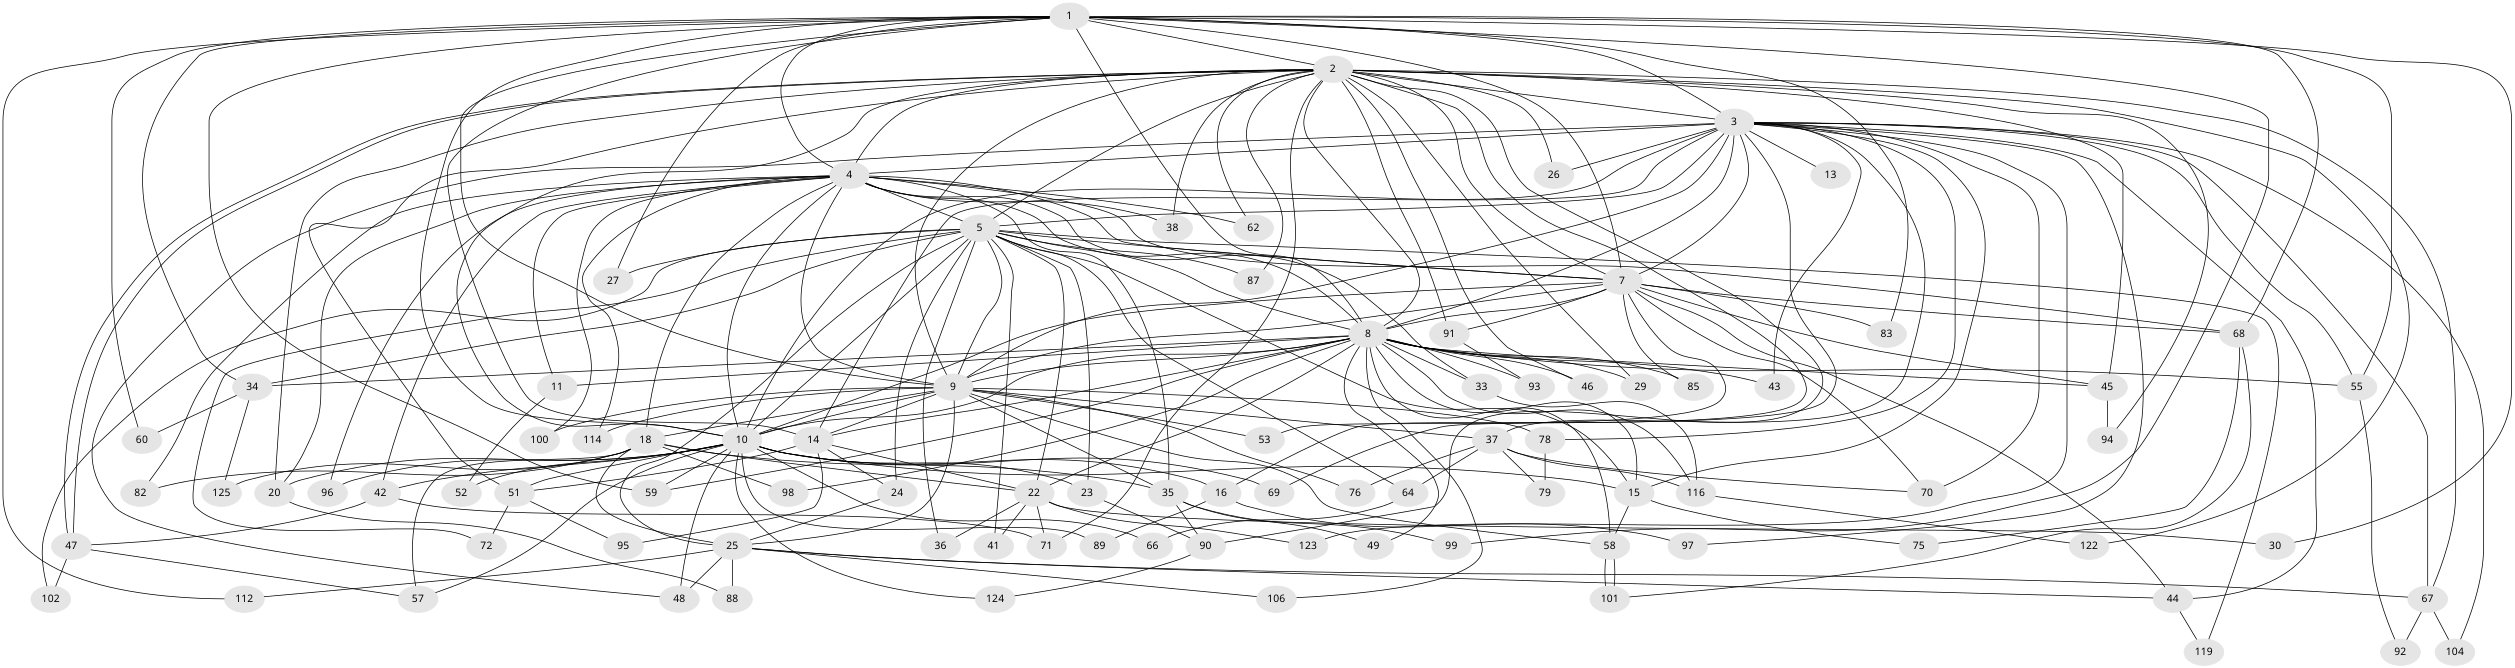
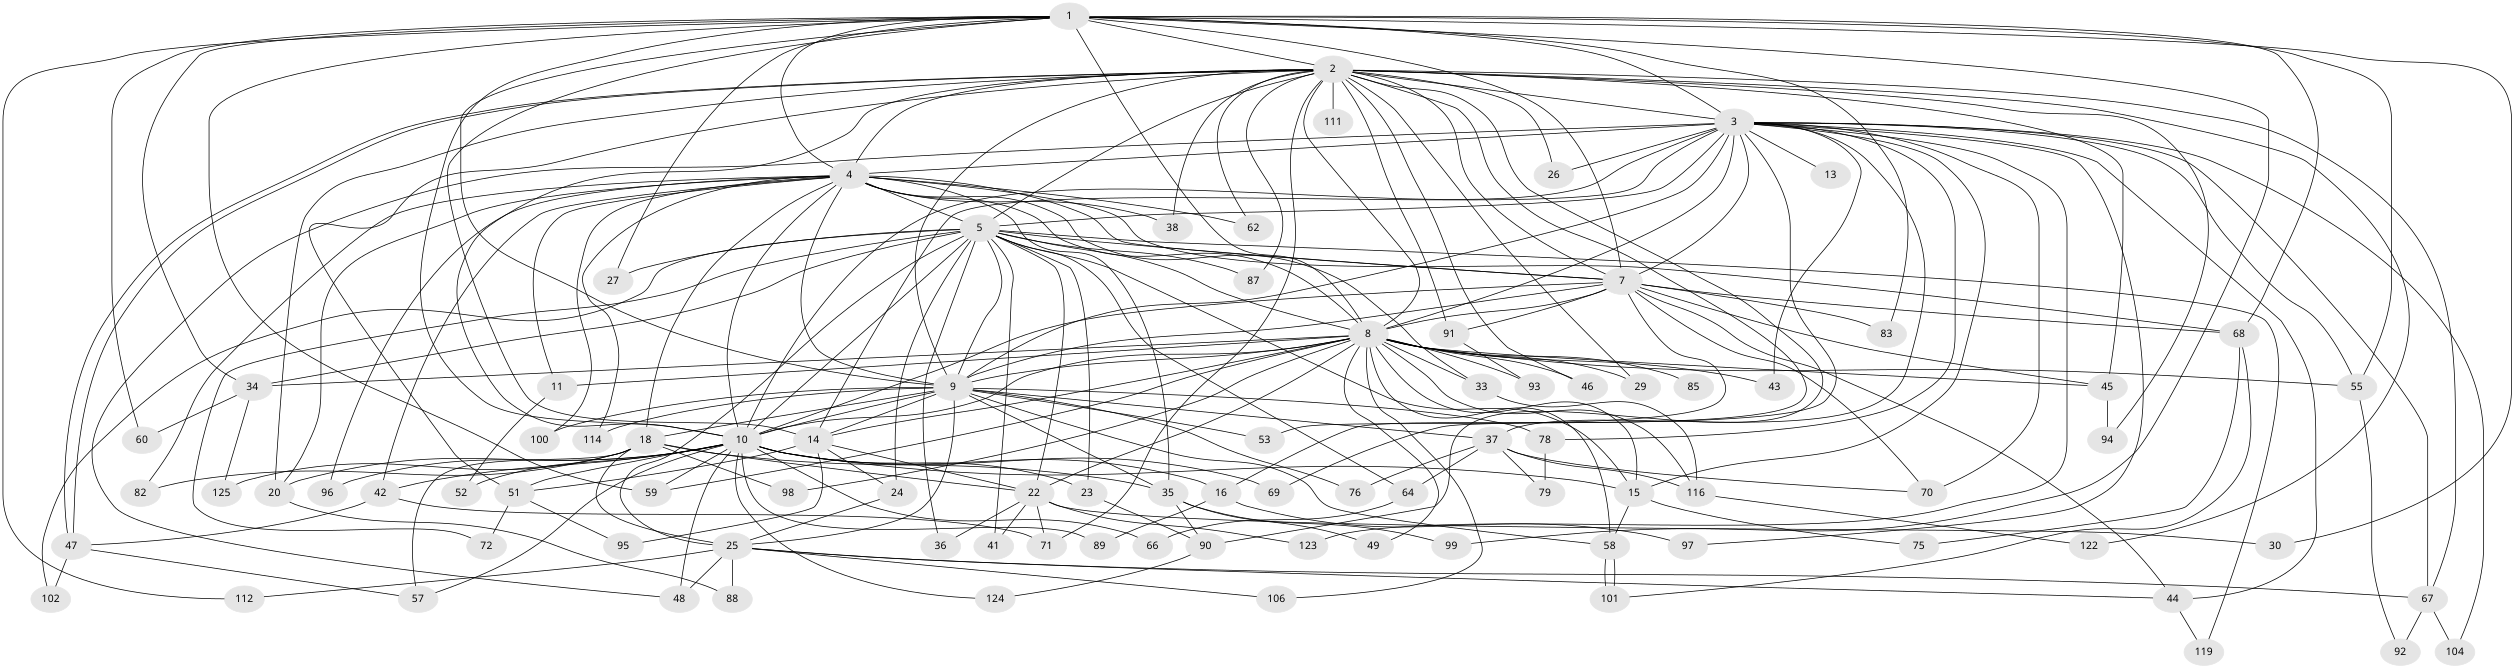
node "111": added
edge "7" -- "85": removed
